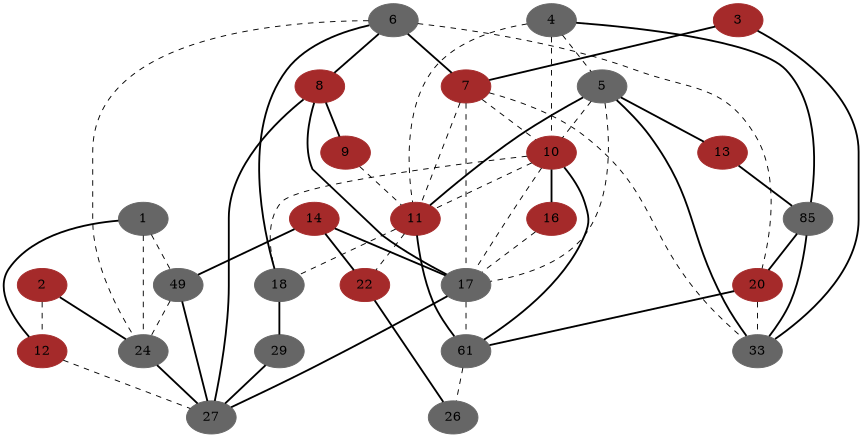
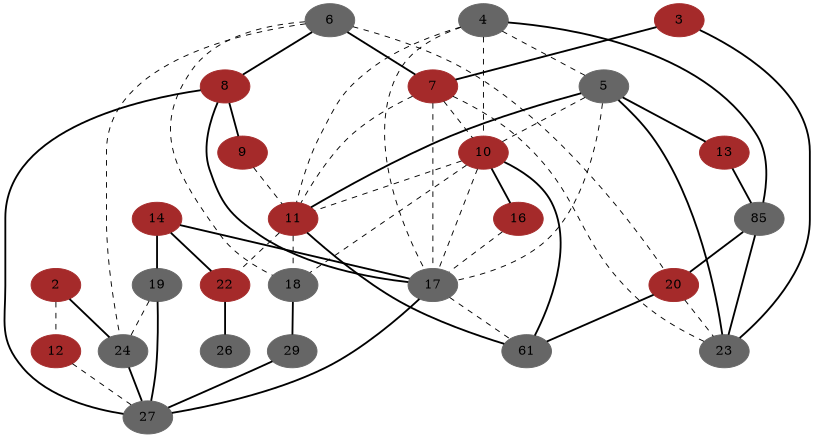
edge "6" -- "18": style bold -> dashed
edge "4" -- "17": added
node "1": removed
node "49": label "49" -> "19"
node "33": label "33" -> "23"
edge "61" -- "26": removed
